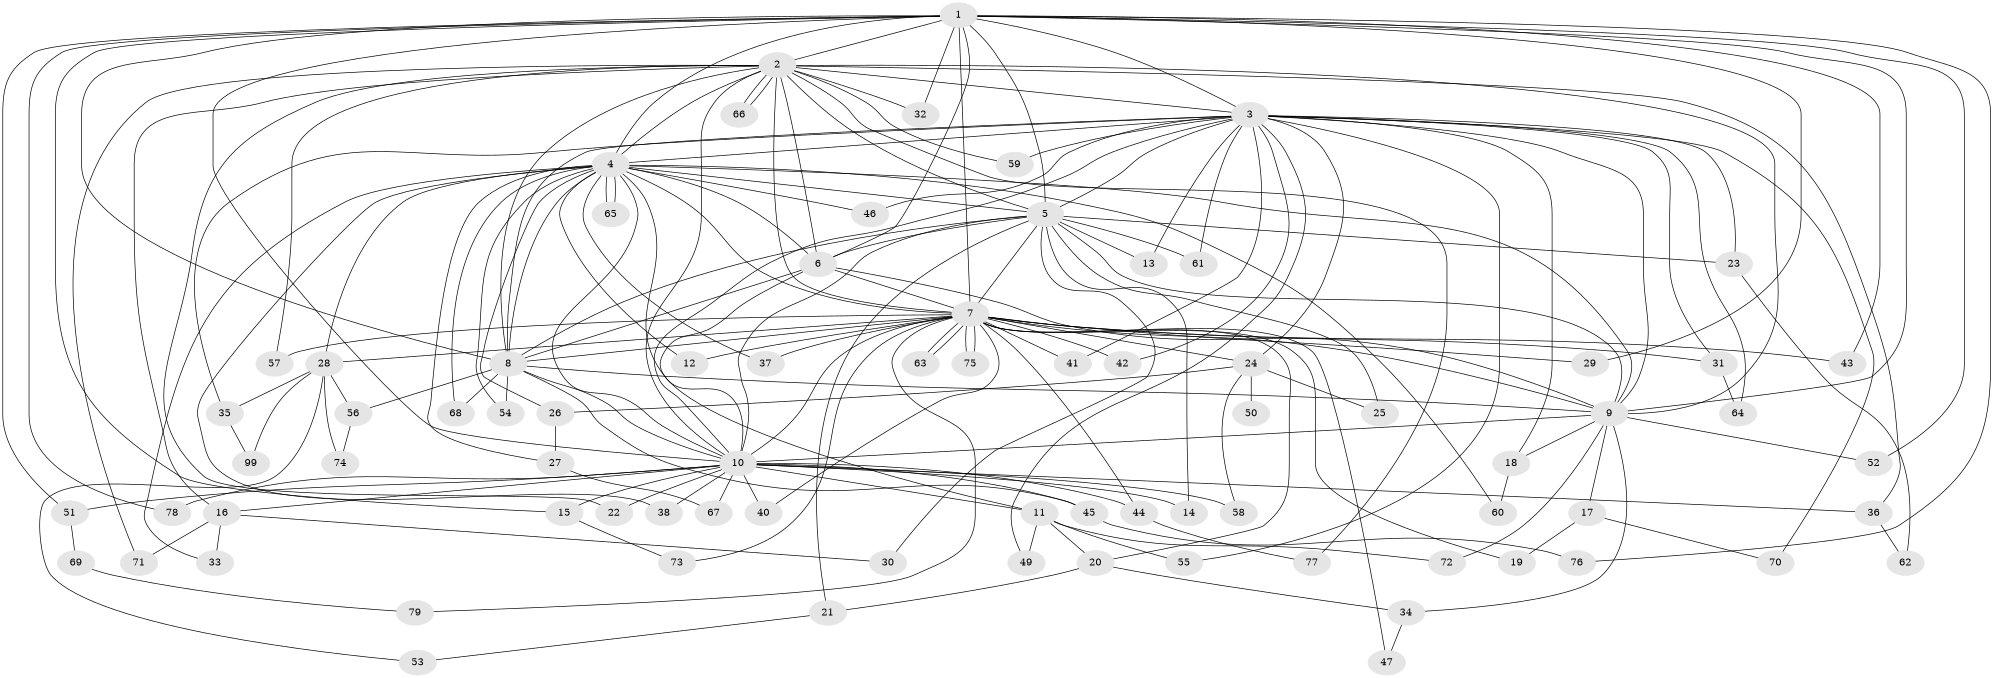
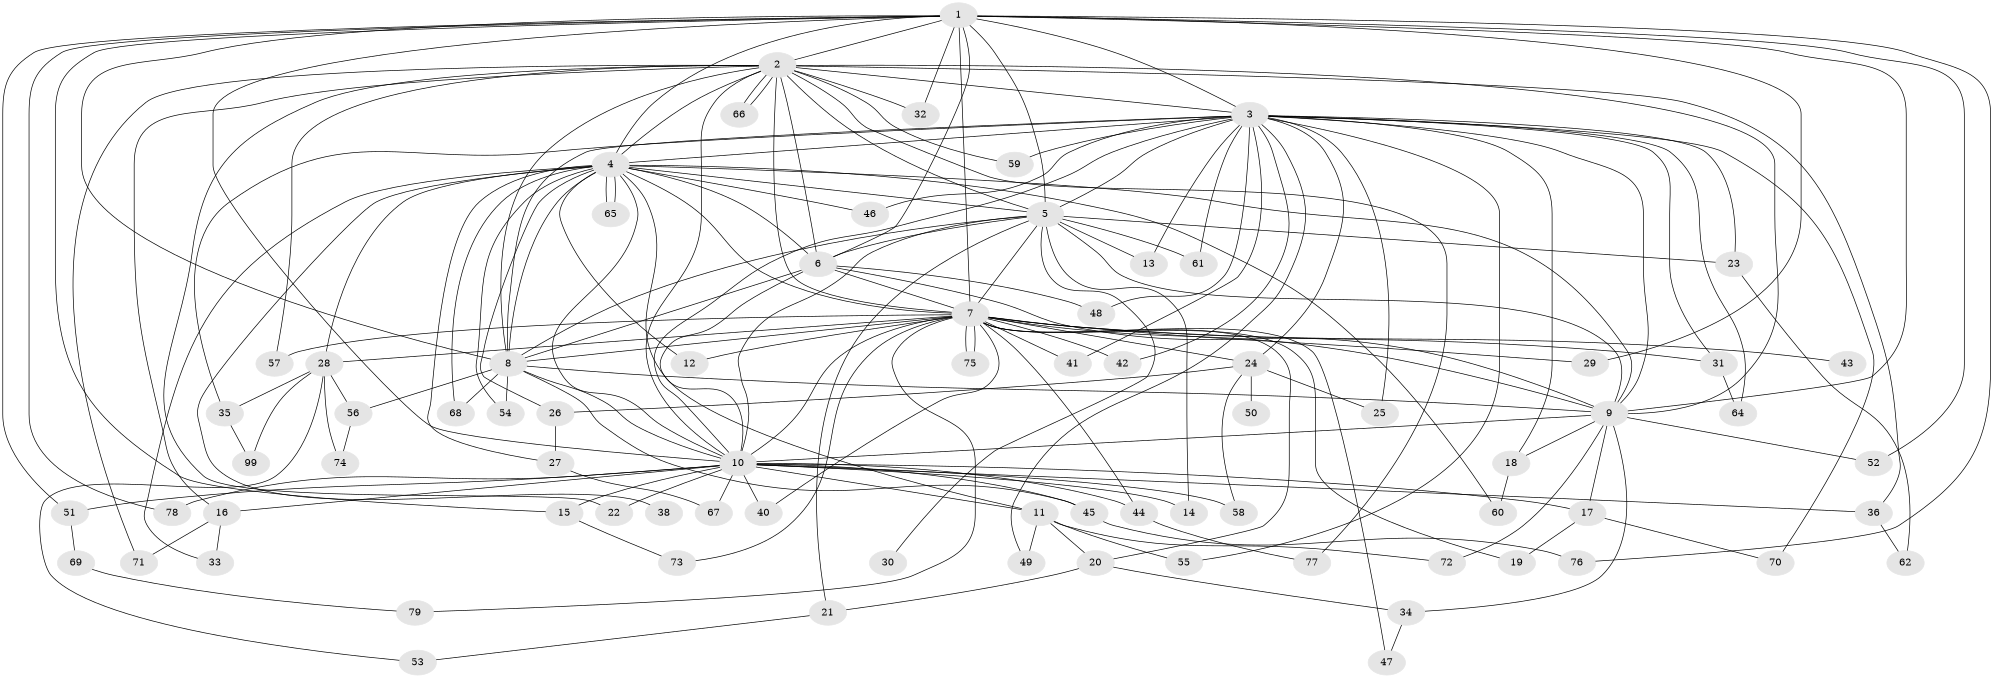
edge "1" -- "43": removed
edge "5" -- "25": now "3" -- "25"
node "48": added
node "37": removed
node "63": removed
edge "10" -- "38": now "10" -- "17"
edge "16" -- "30": removed
